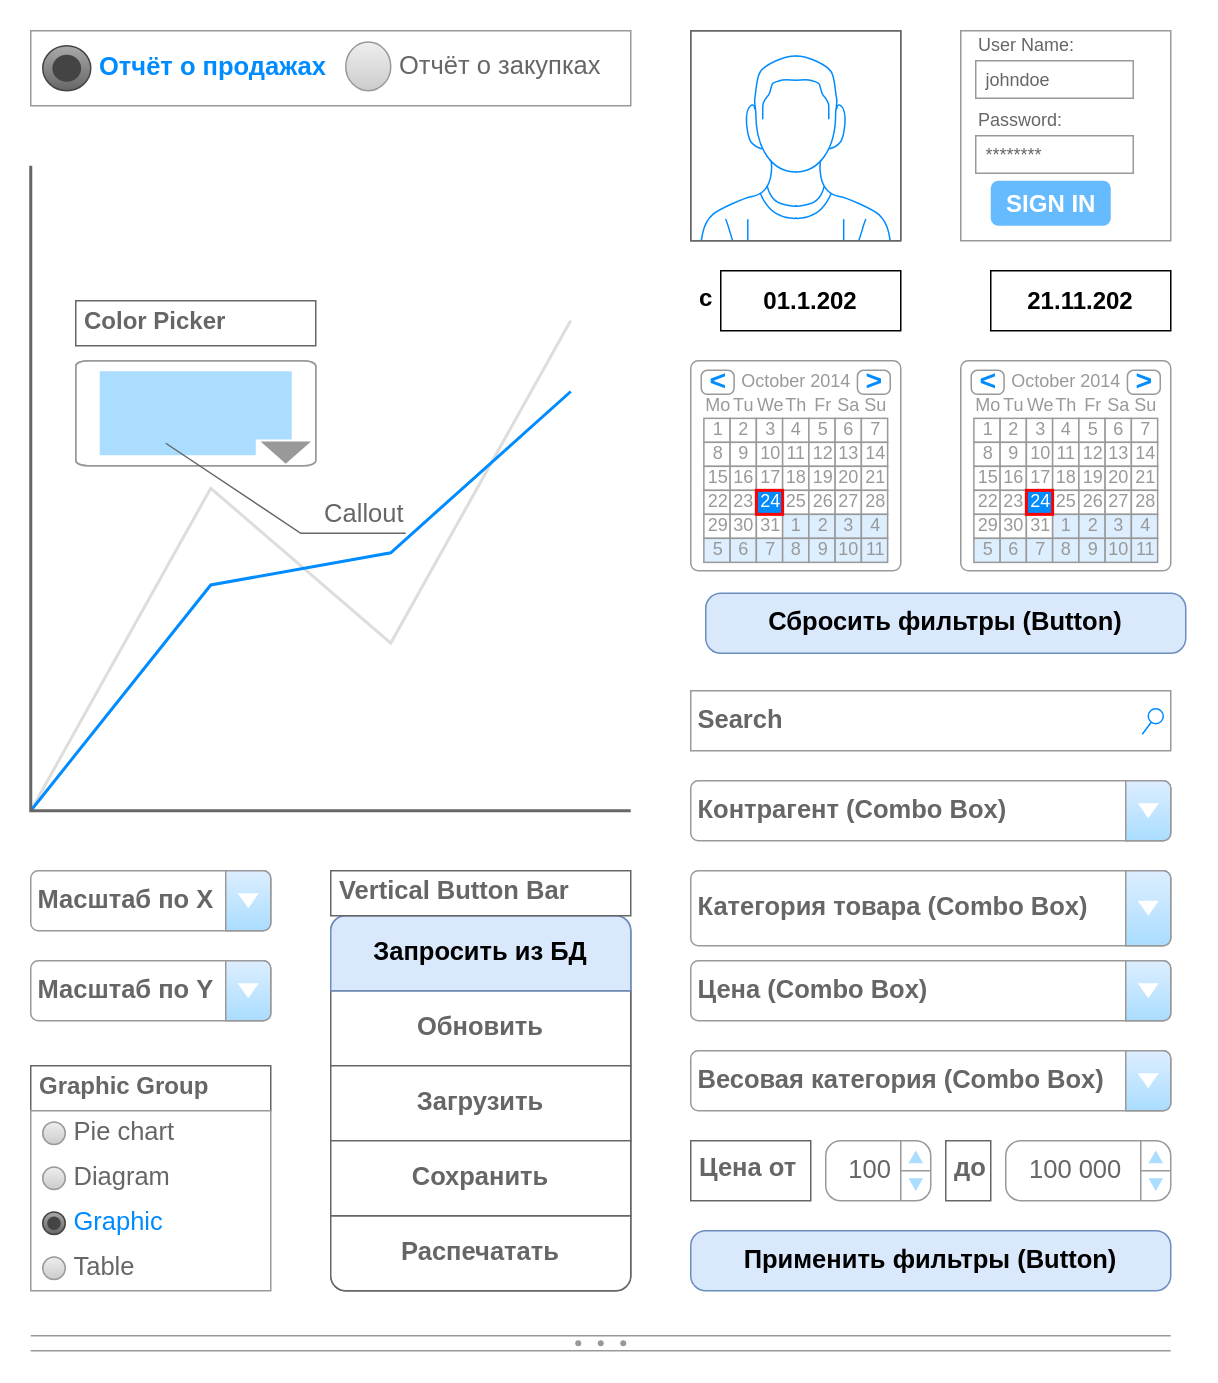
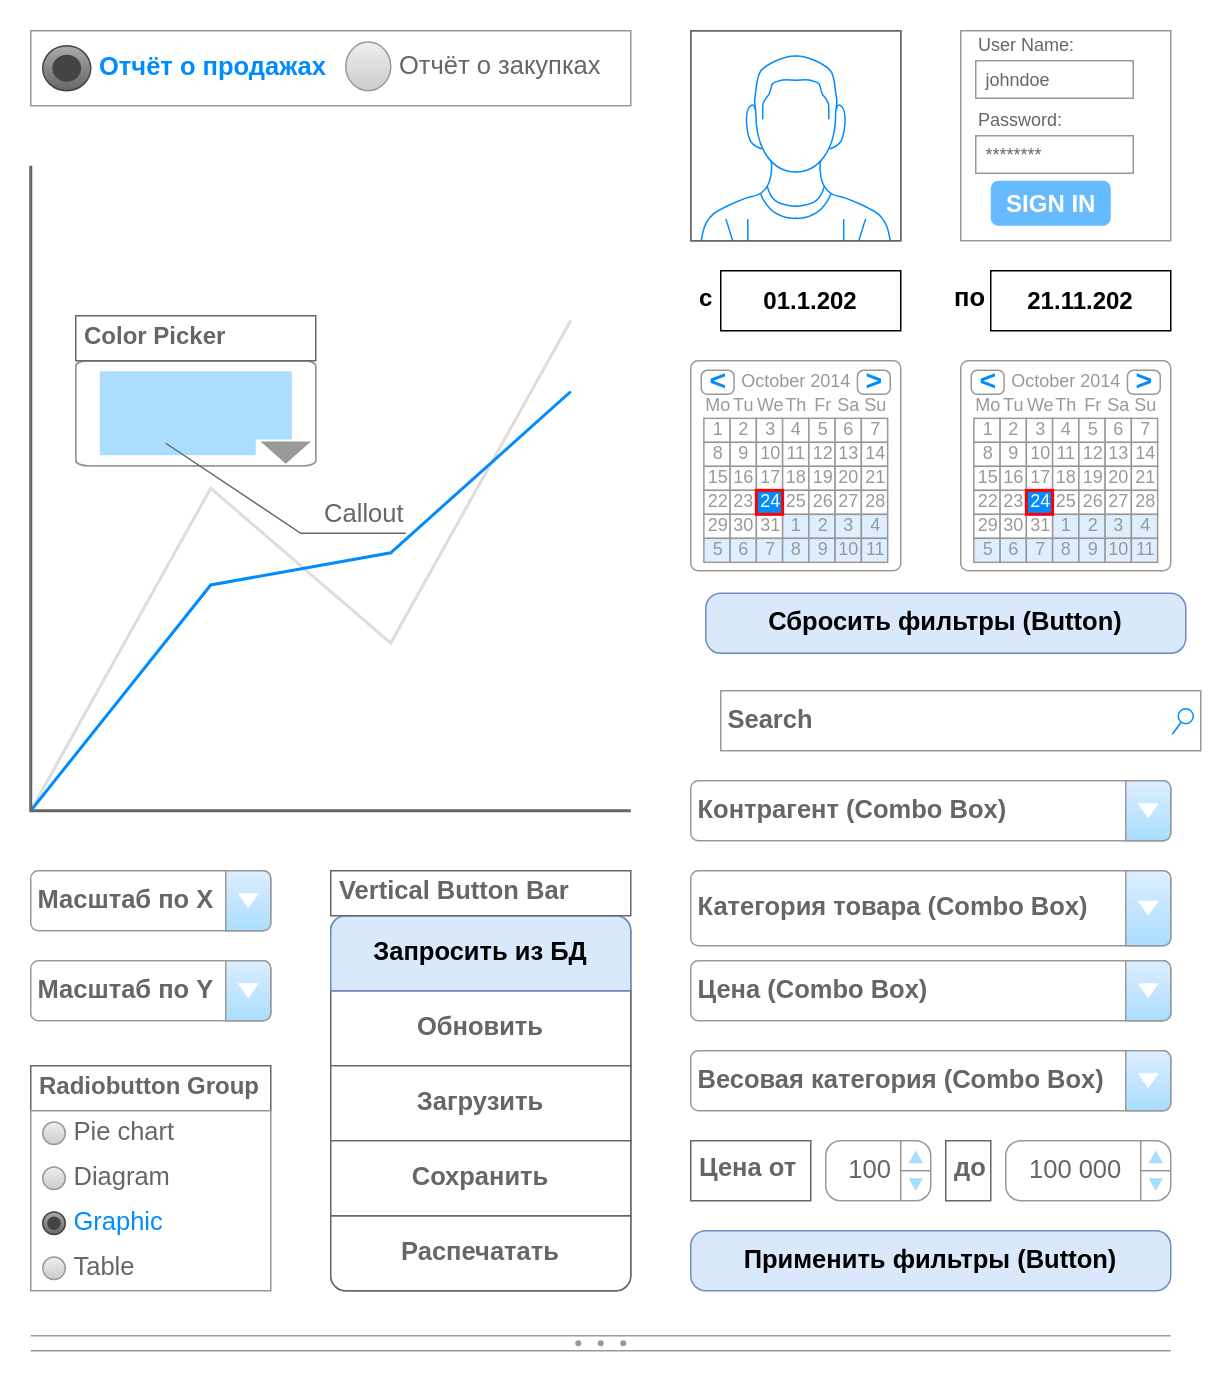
node "по": added
node "Color Picker": moved (196, 323) -> (196, 338)
node "Search": moved (931, 721) -> (961, 721)
node "Graphic Group": label "Graphic Group" -> "Radiobutton Group"
